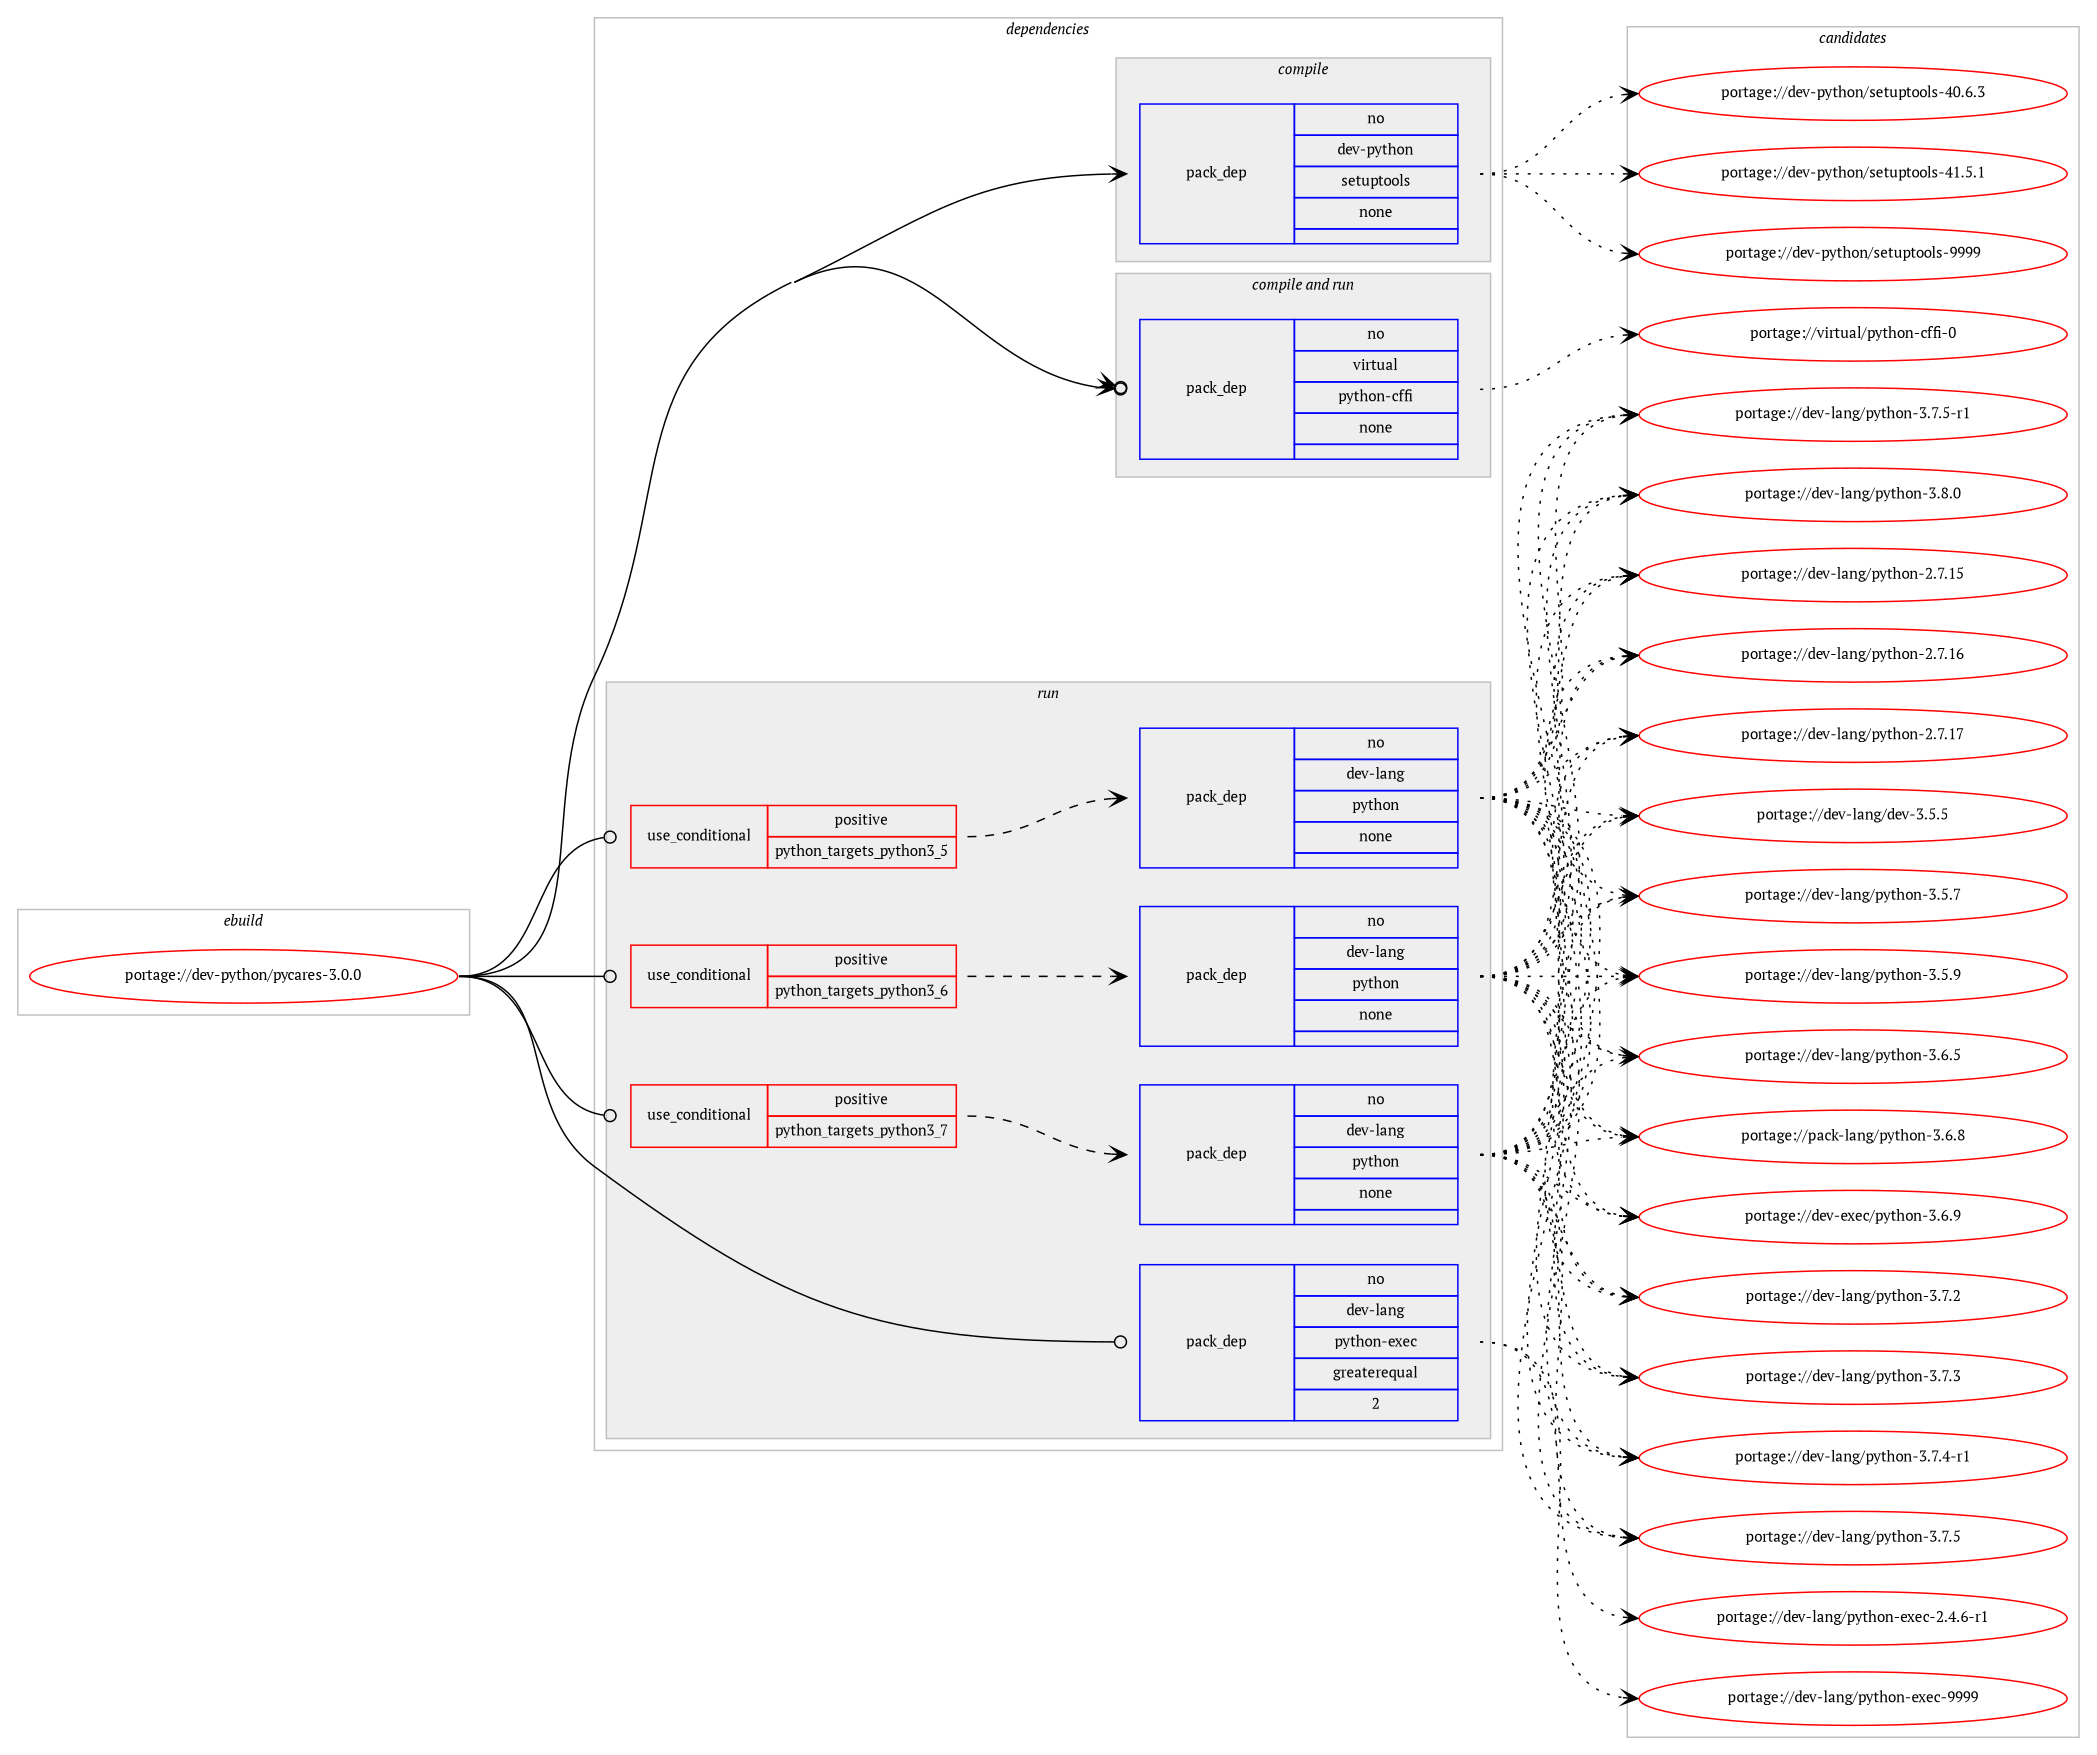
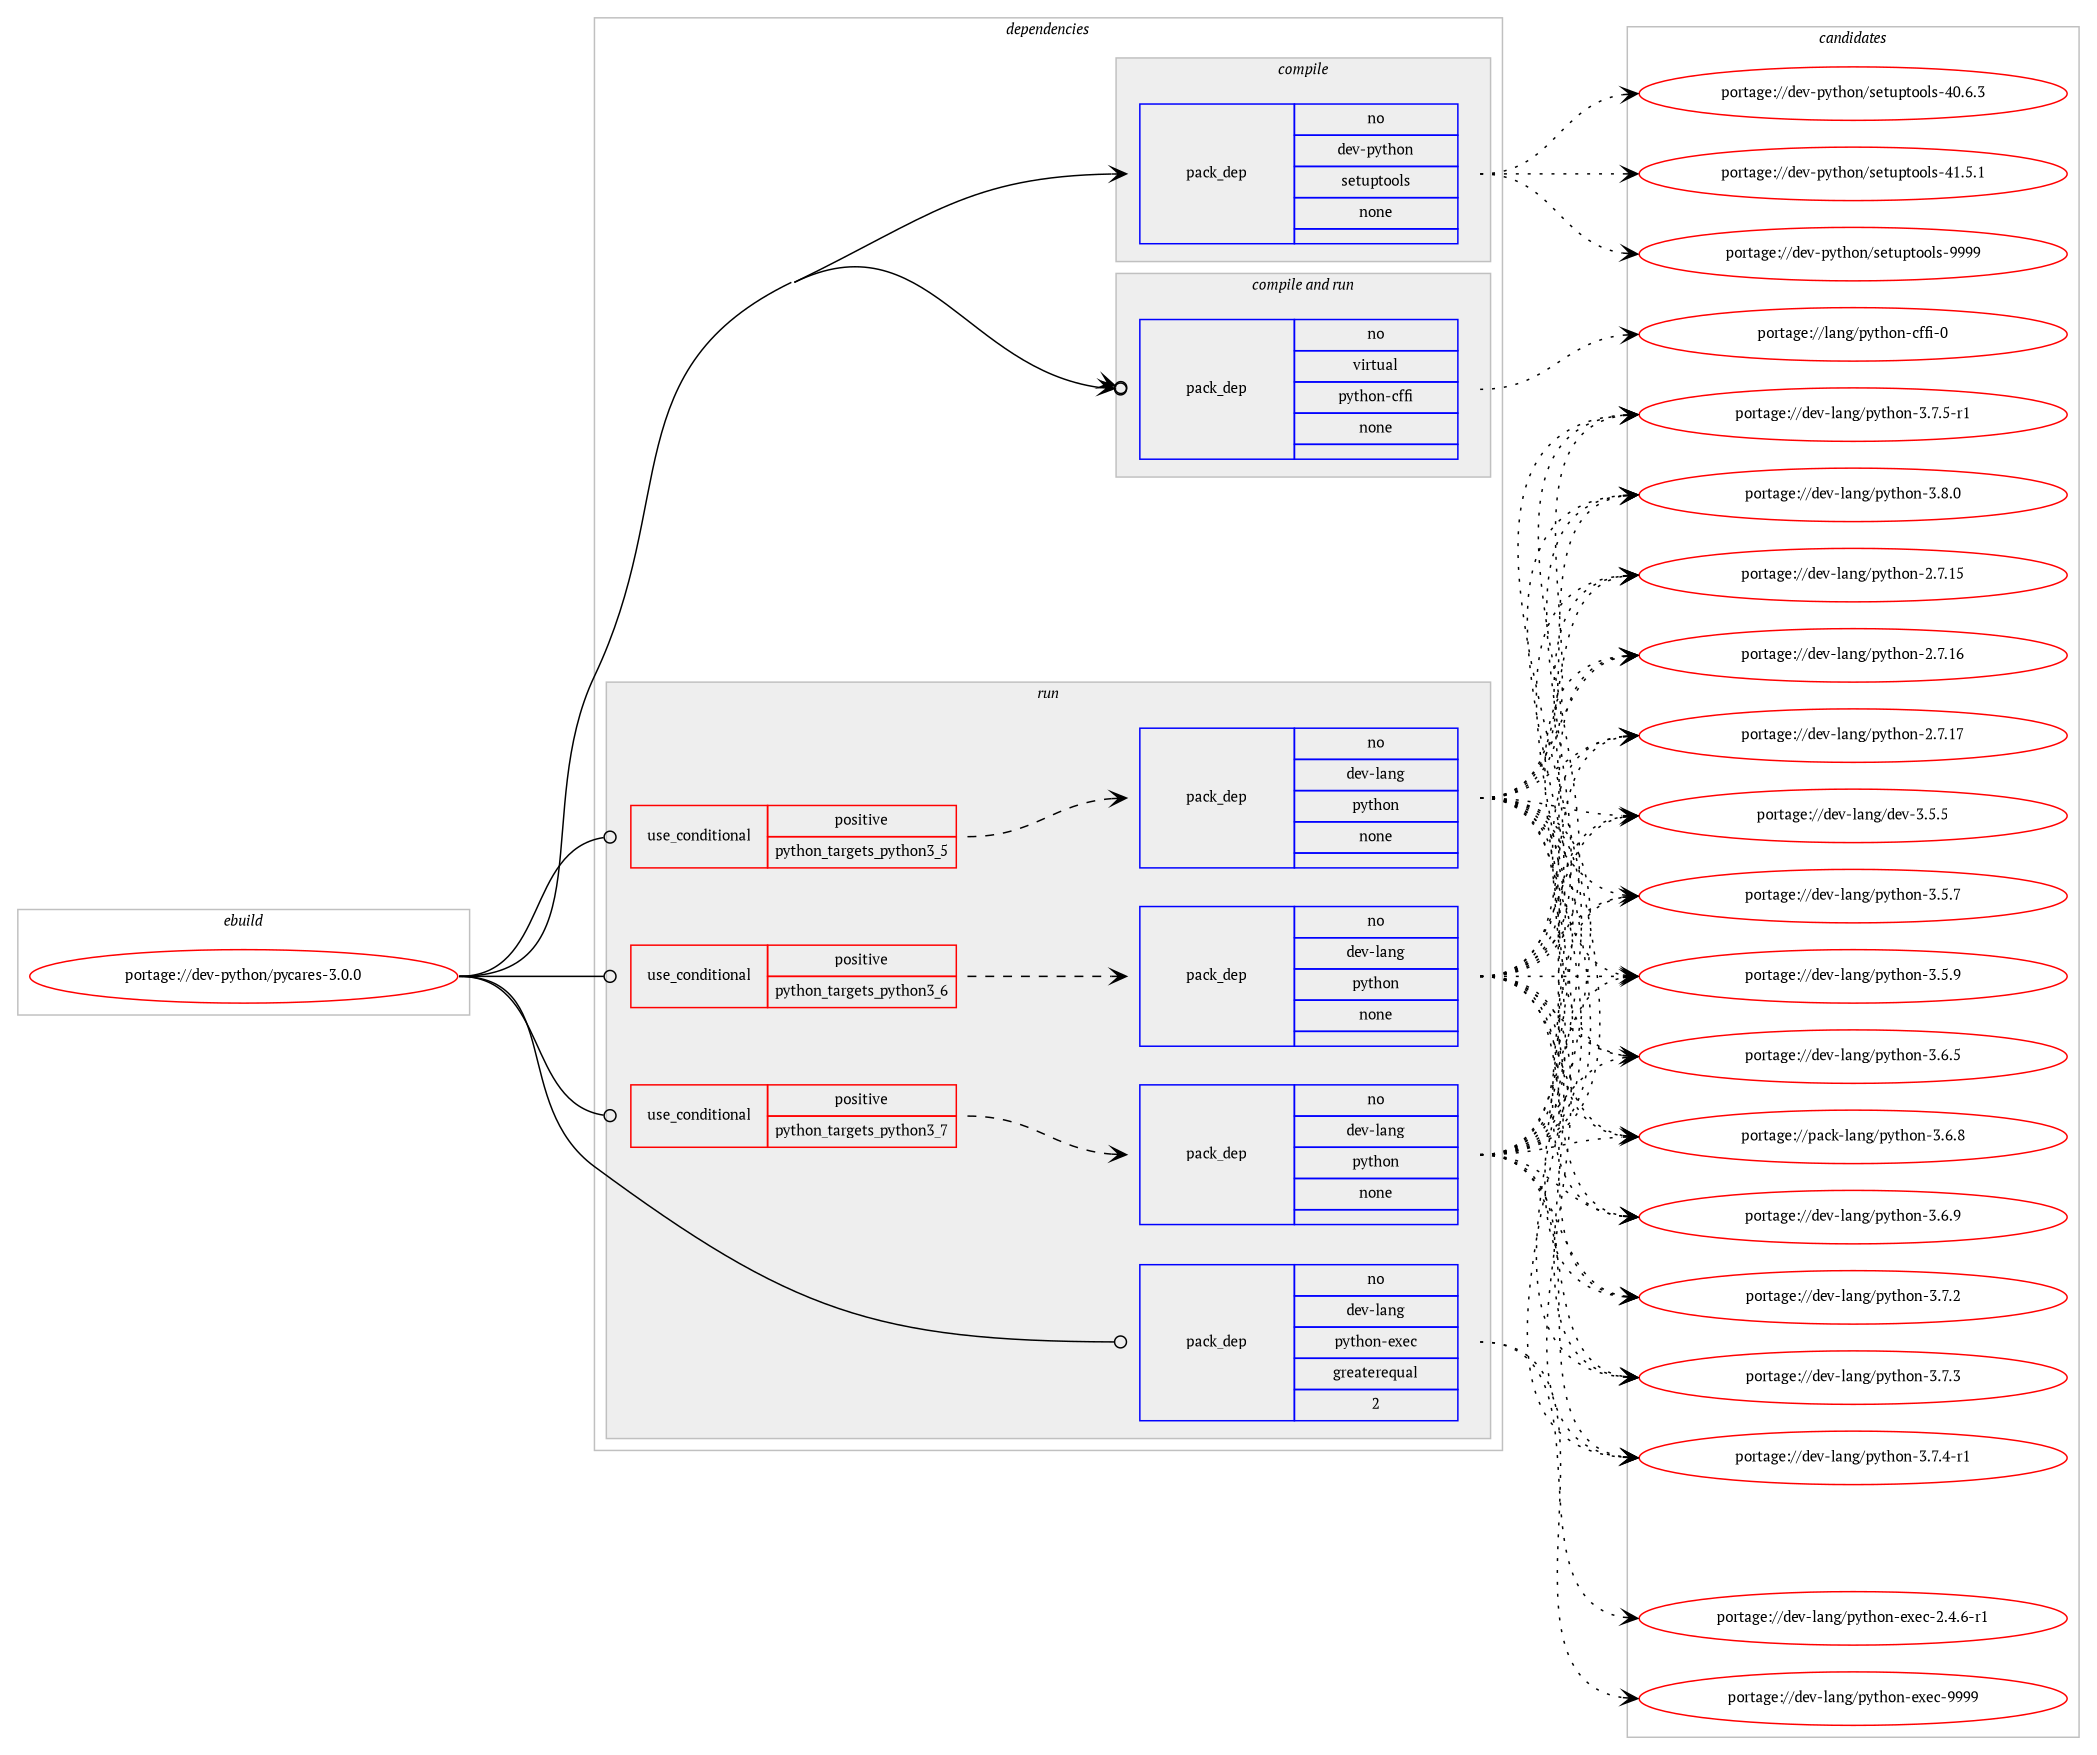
node "portage://virtual/python-cffi-0": label "portage://virtual/python-cffi-0" -> "portage://lang/python-cffi-0"
node "portage://dev-exec/python-3.6.9": label "portage://dev-exec/python-3.6.9" -> "portage://dev-lang/python-3.6.9"
node "portage://dev-lang/python-3.7.5": removed
